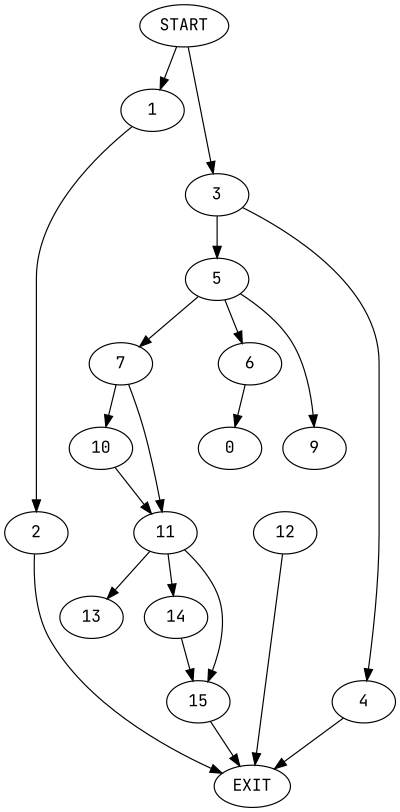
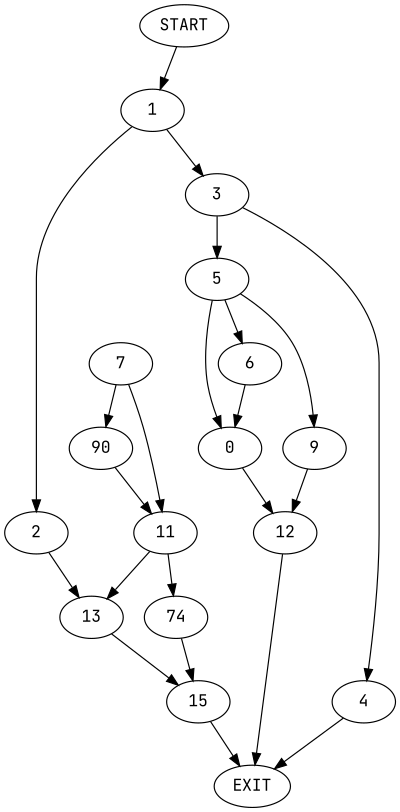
edge "START" -> "3": now "1" -> "3"
edge "5" -> "7": now "5" -> "0"
node "10": label "10" -> "90"
edge "9" -> "12": added
edge "0" -> "12": added
edge "11" -> "15": now "13" -> "15"
node "14": label "14" -> "74"
edge "2" -> "EXIT": now "2" -> "13"
